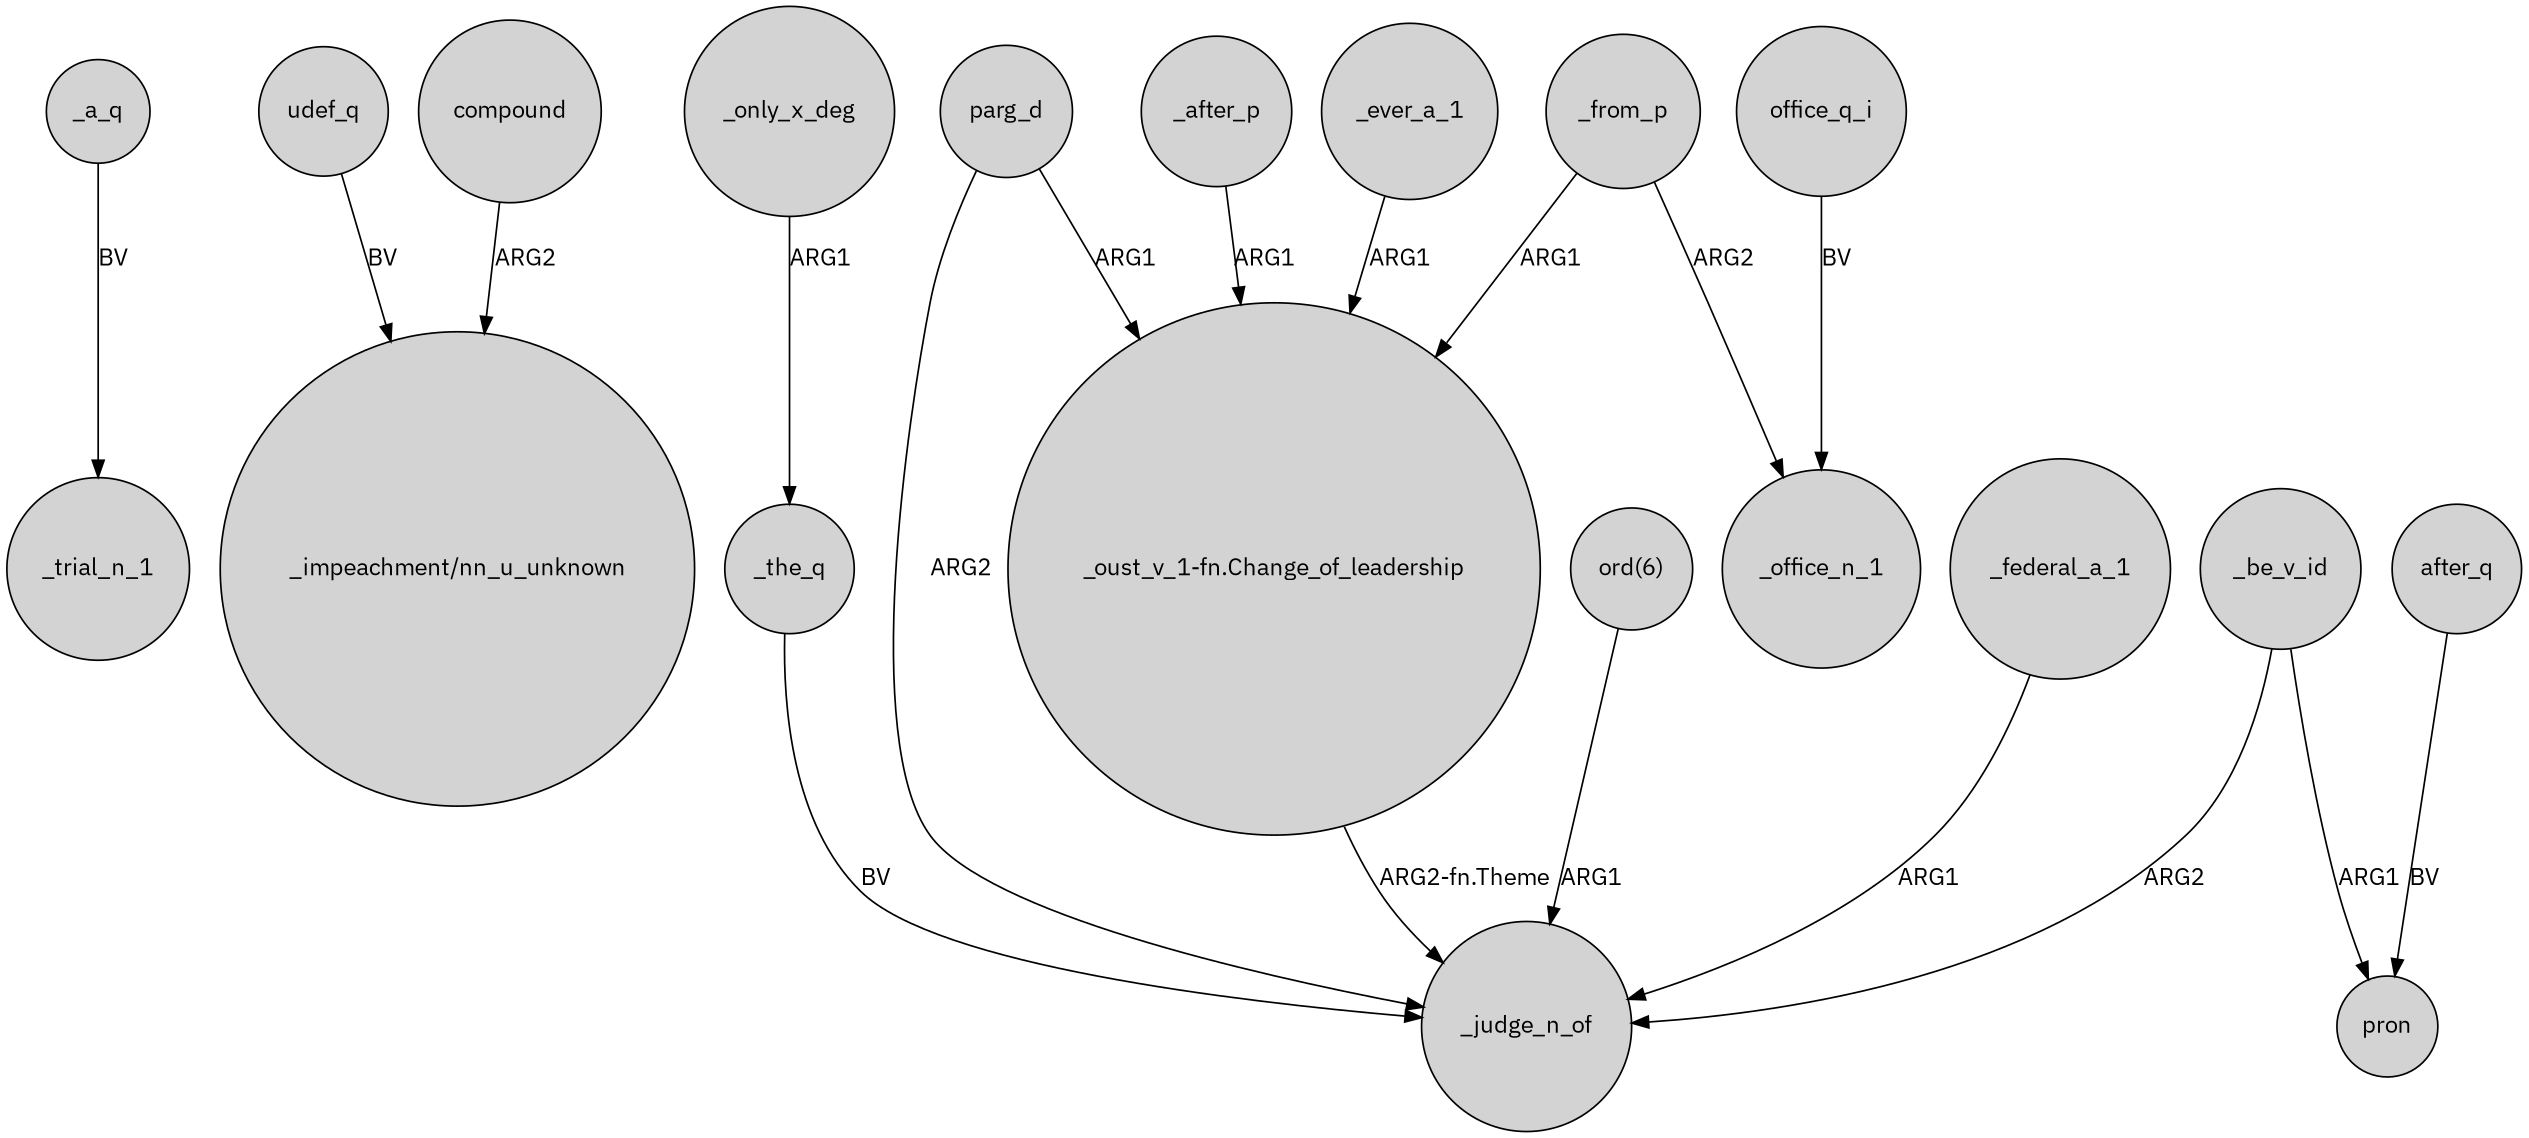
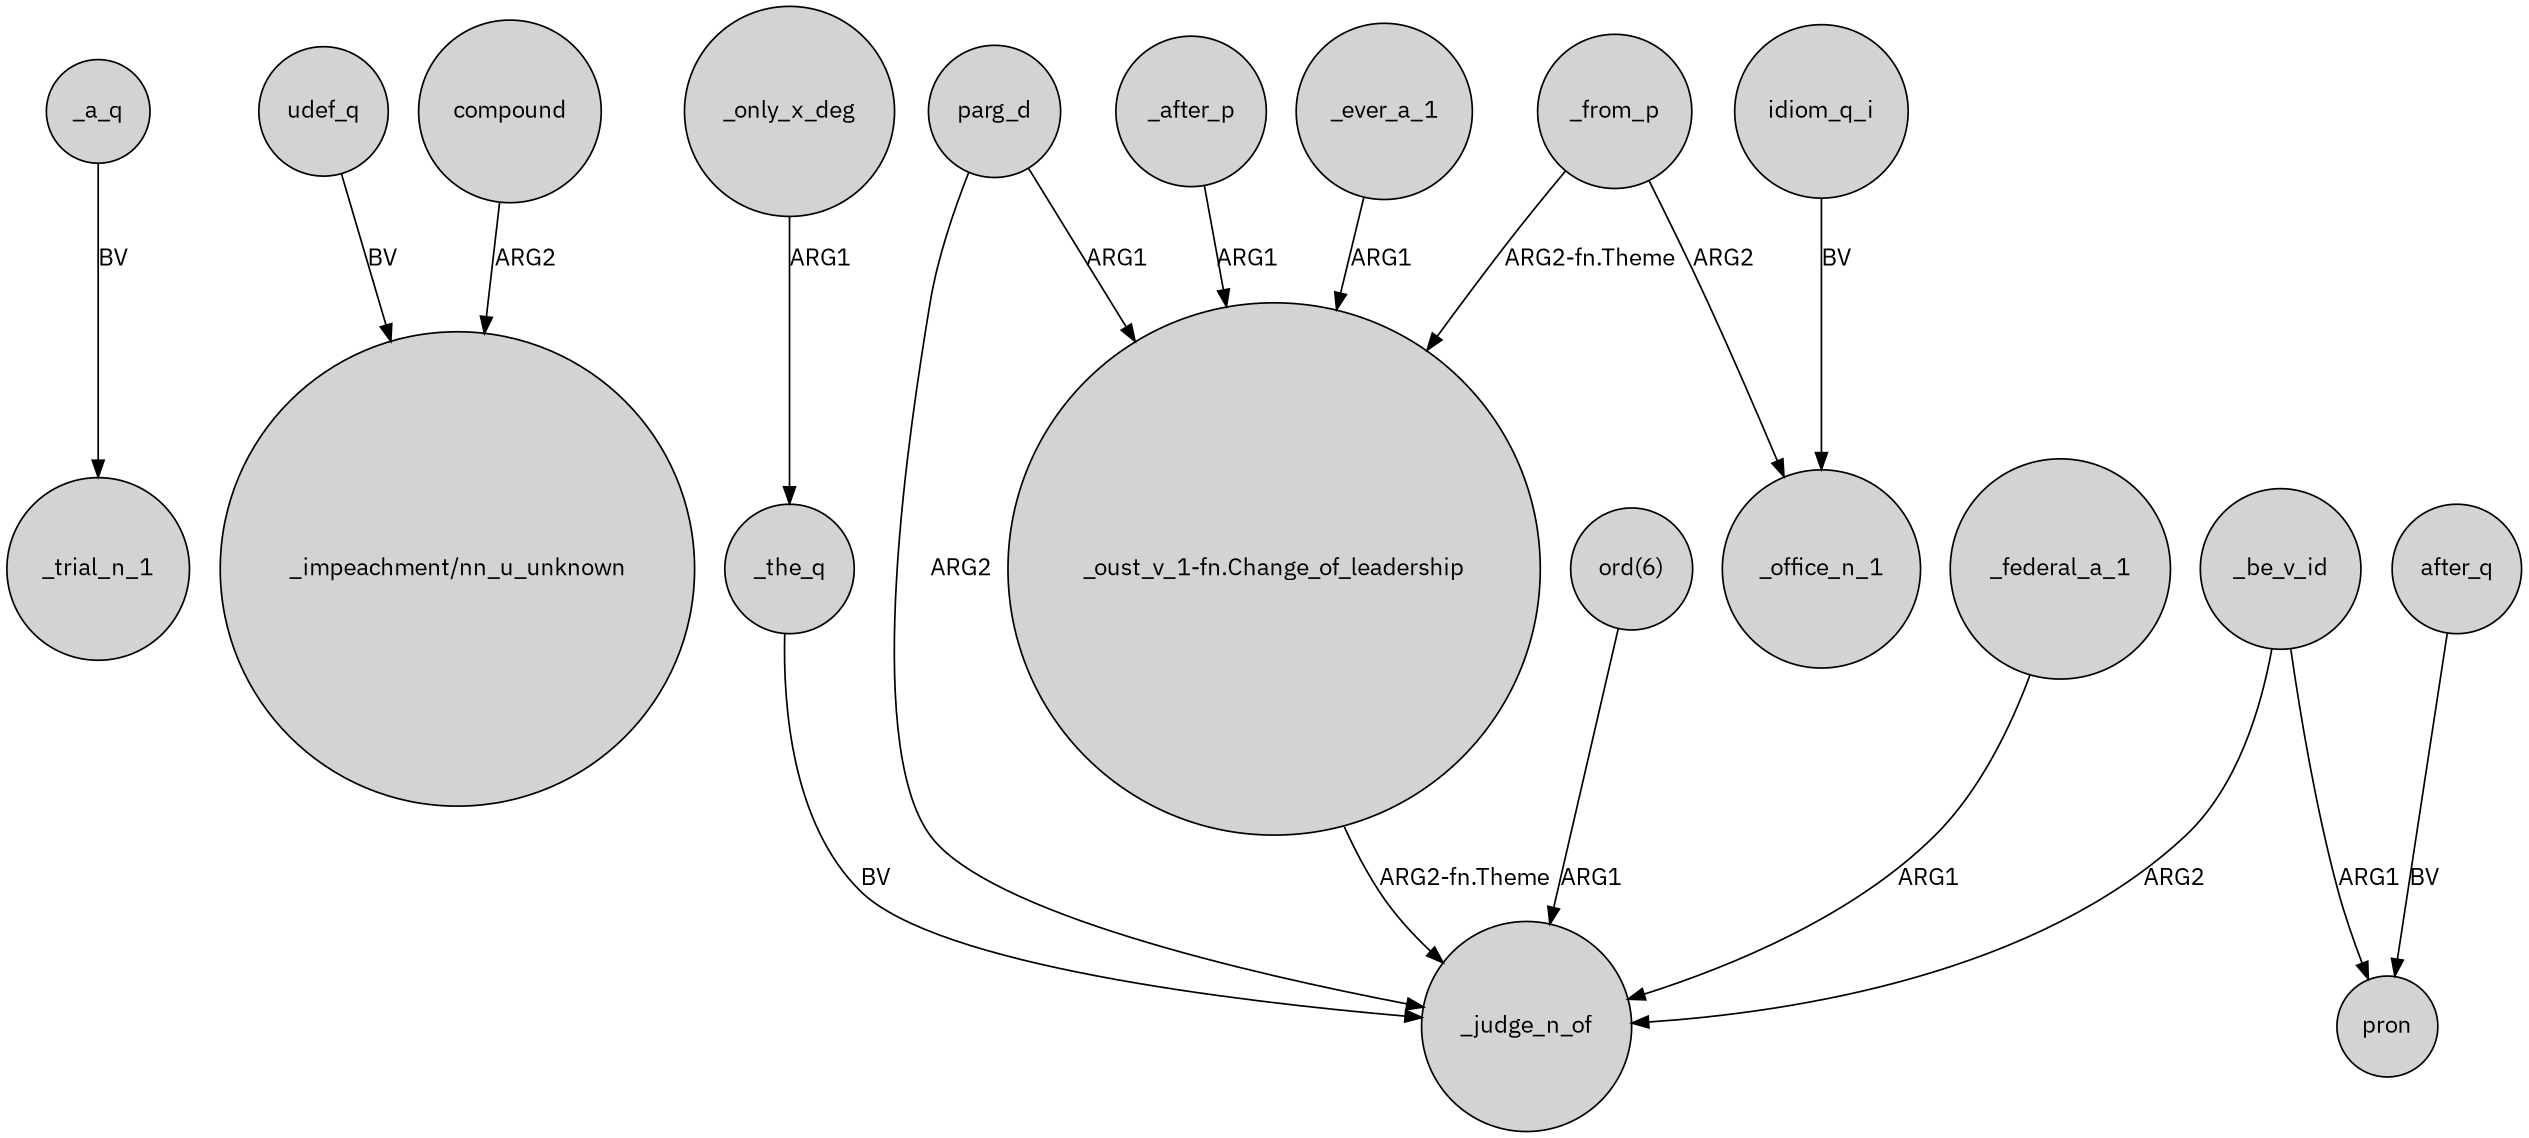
node "office_q_i": label "office_q_i" -> "idiom_q_i"
edge "_from_p" -> "_oust_v_1-fn.Change_of_leadership": label "ARG1" -> "ARG2-fn.Theme"
